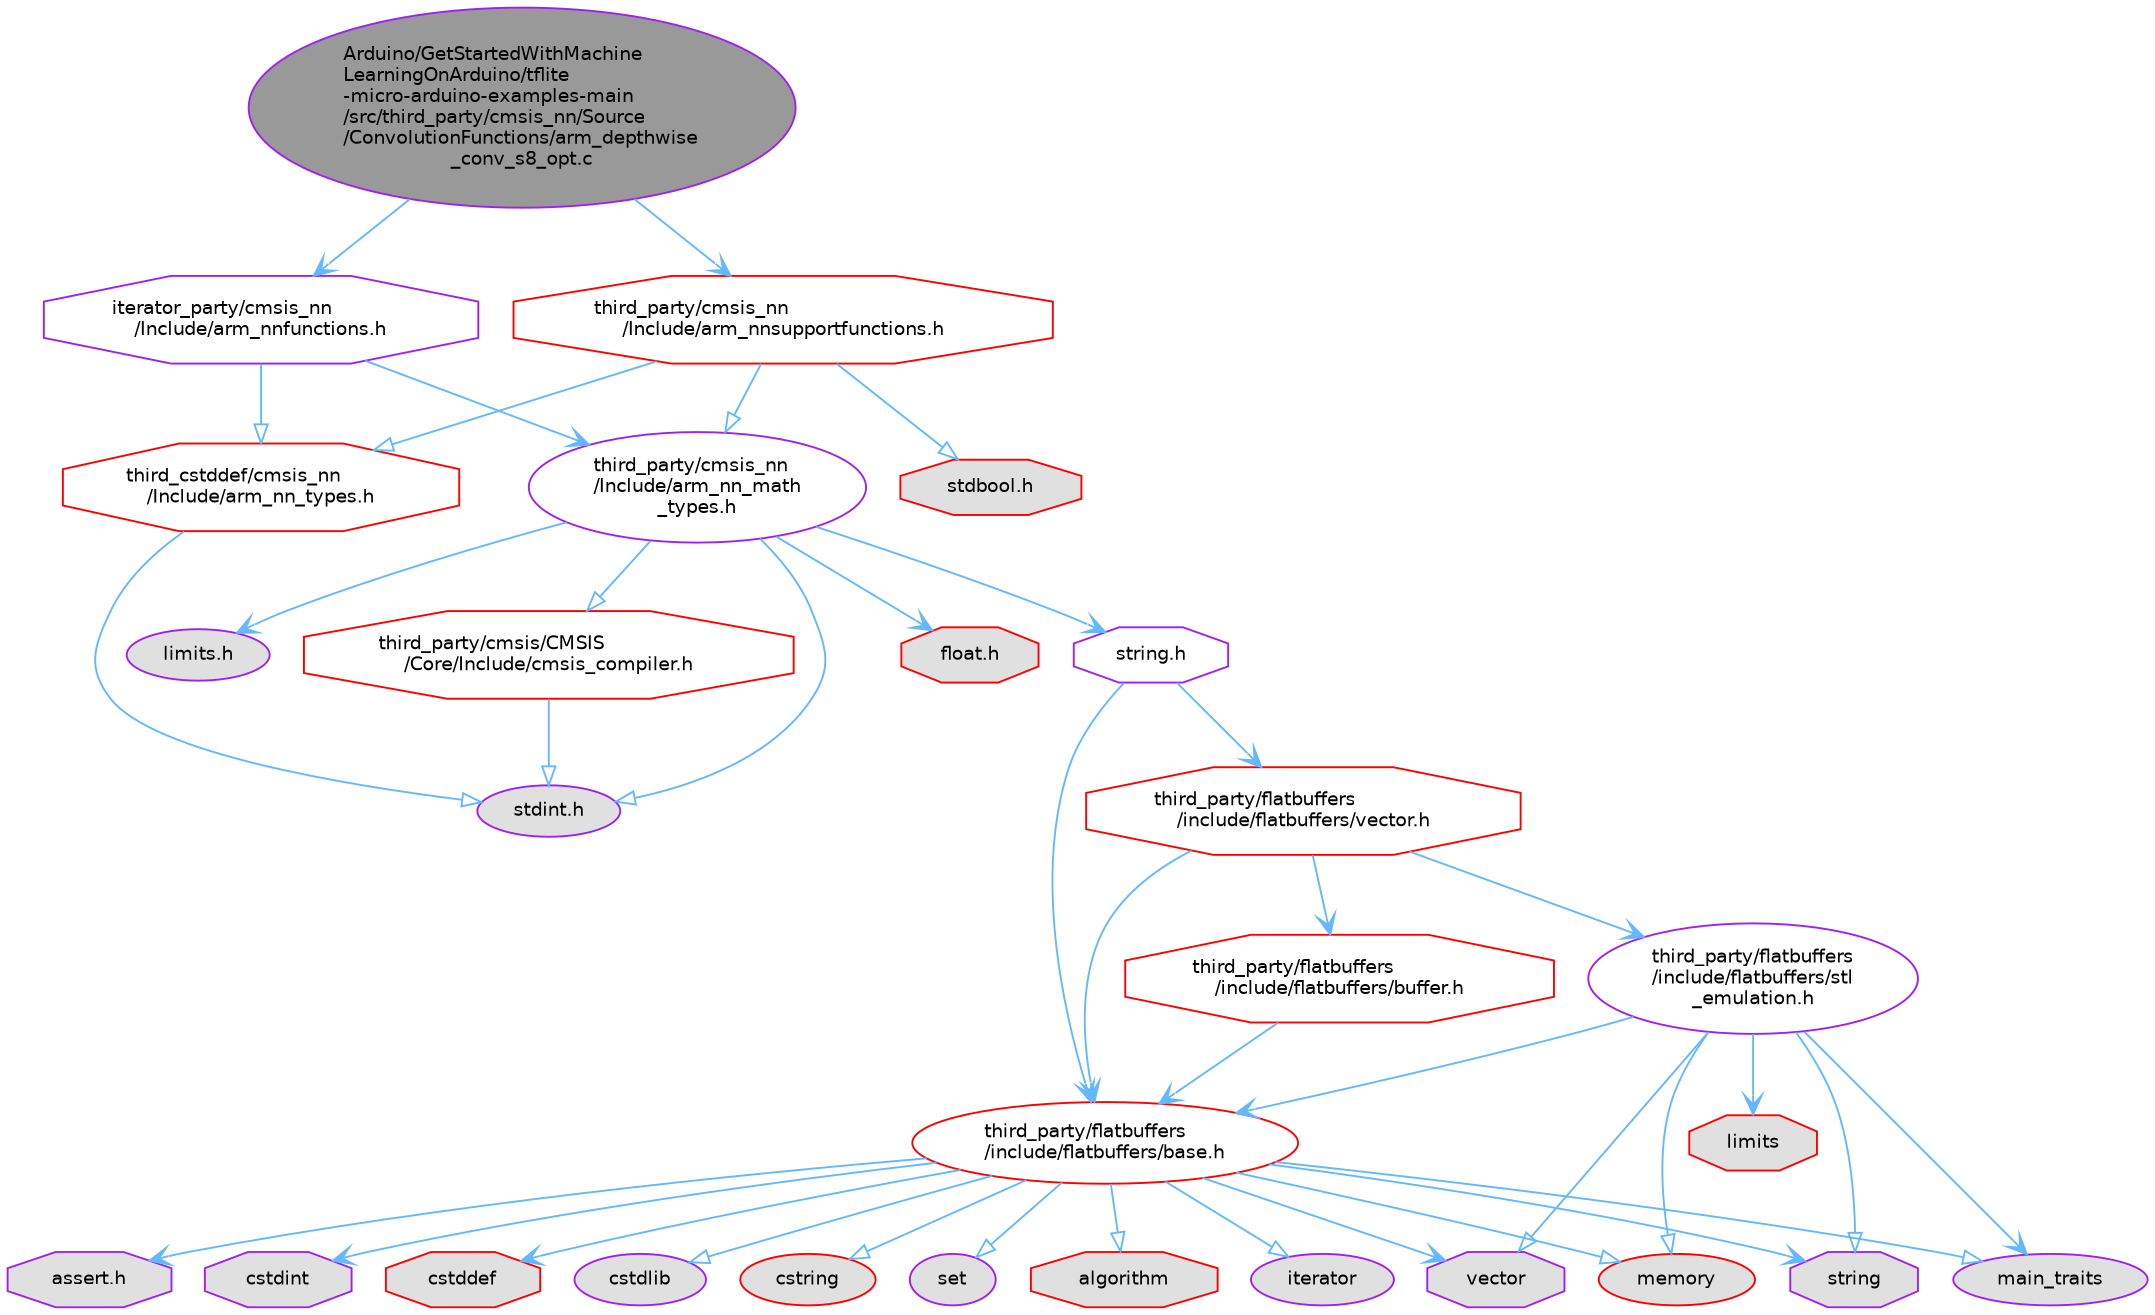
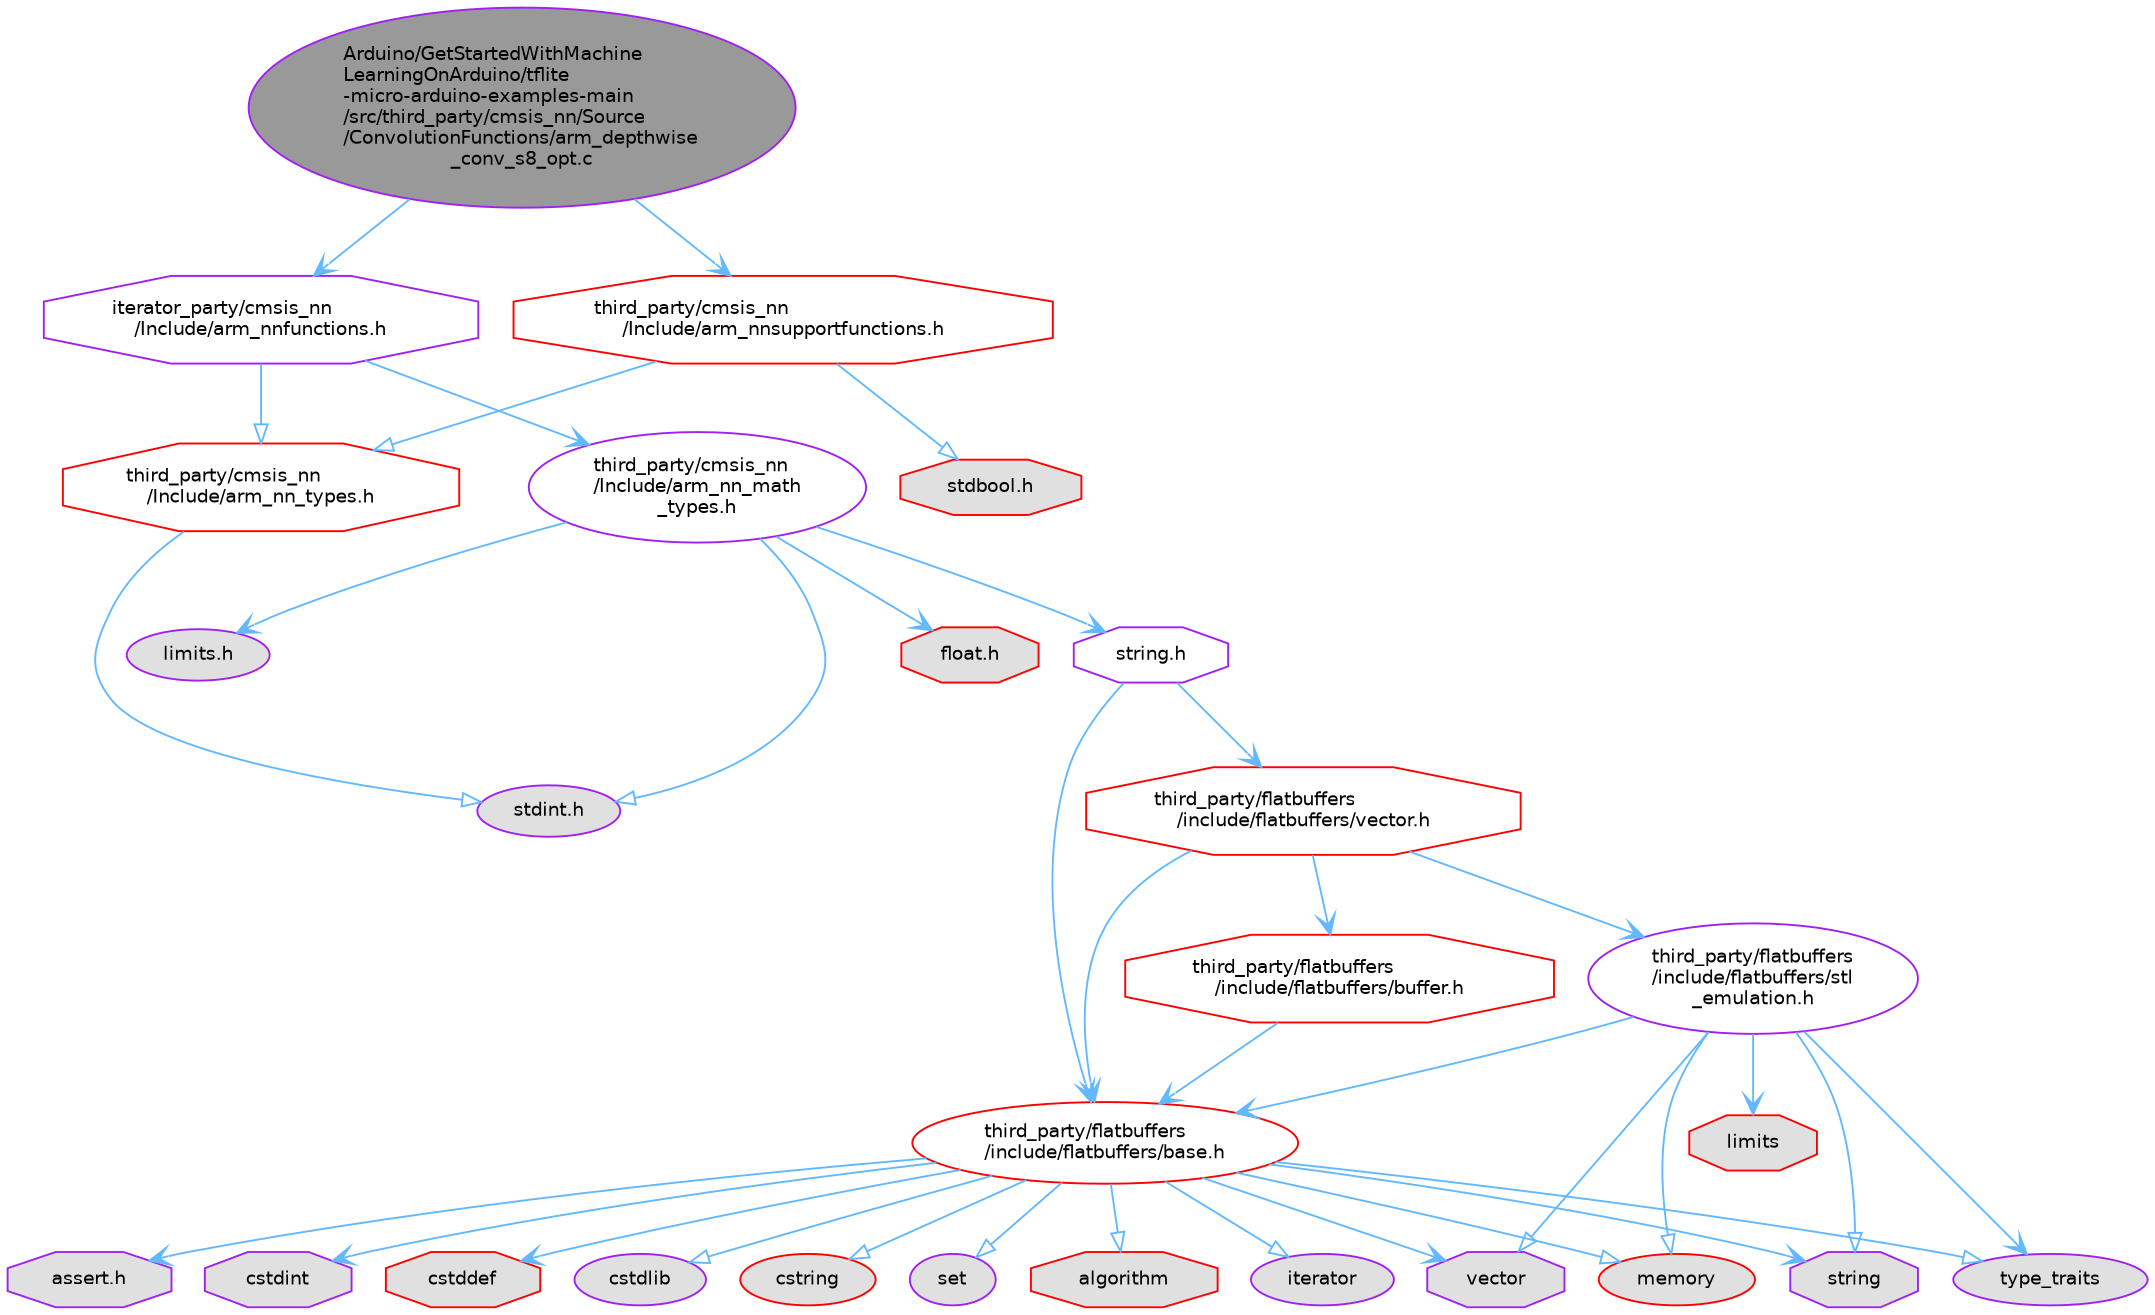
edge "third_party/cmsis_nn /Include/arm_nnsupportfunctions.h" -> "third_party/cmsis_nn /Include/arm_nn_math _types.h": removed
node "third_cstddef/cmsis_nn /Include/arm_nn_types.h": label "third_cstddef/cmsis_nn /Include/arm_nn_types.h" -> "third_party/cmsis_nn /Include/arm_nn_types.h"
node "third_party/cmsis/CMSIS /Core/Include/cmsis_compiler.h": removed
node "main_traits": label "main_traits" -> "type_traits"
